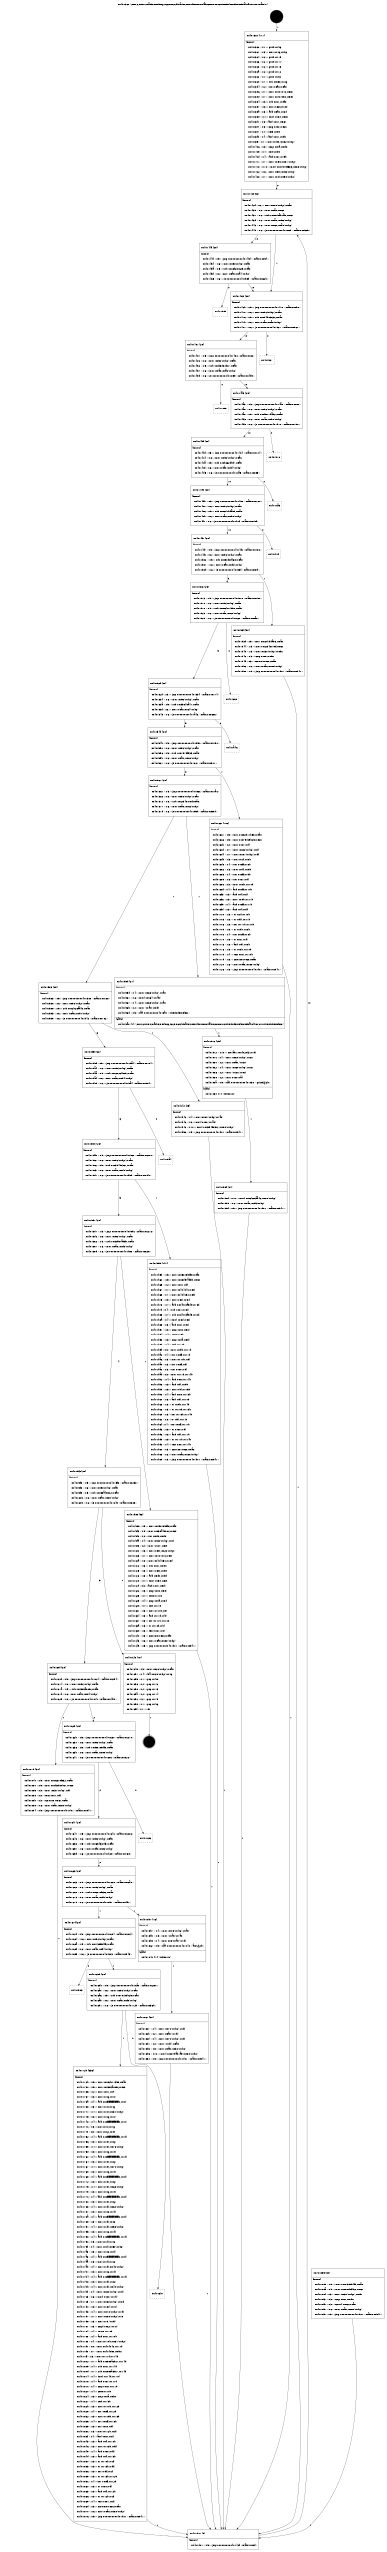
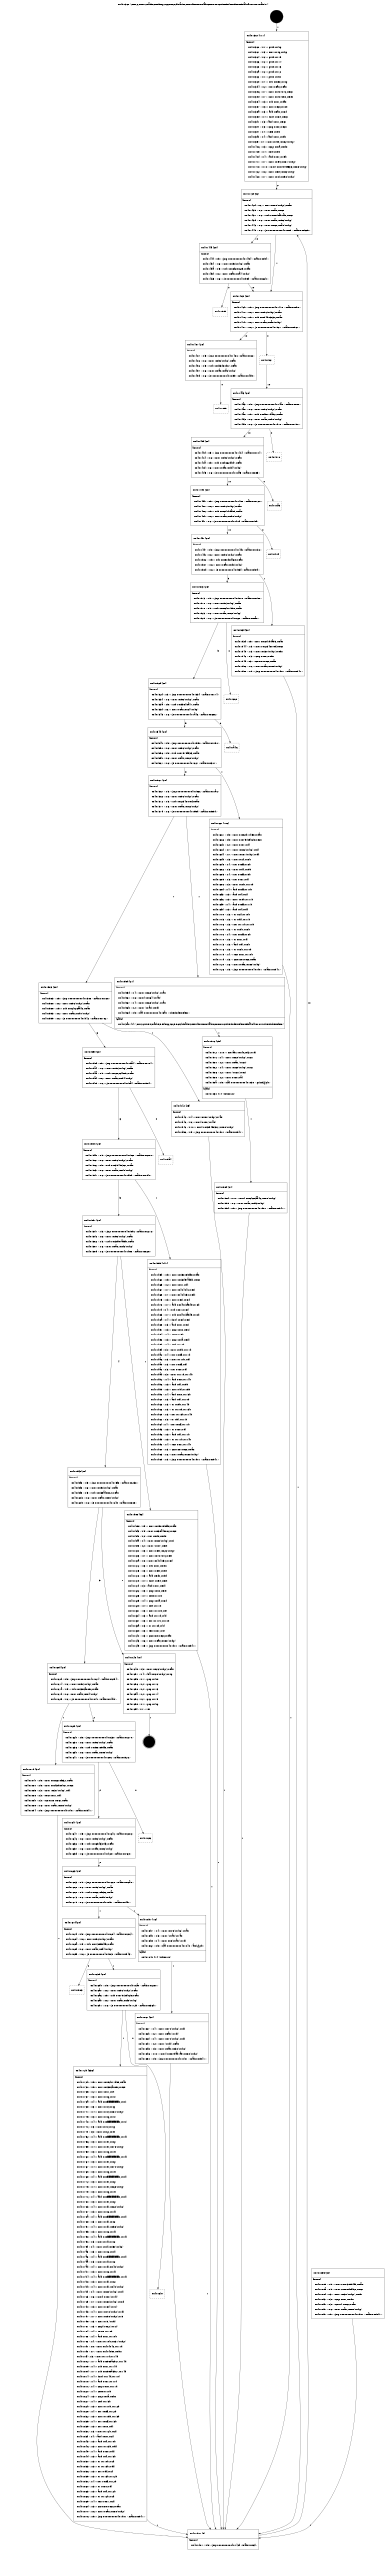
edge "0x401487 [28]" -> "0x4014a3 [28]": now "0x401921" -> "0x4014a3 [28]"
